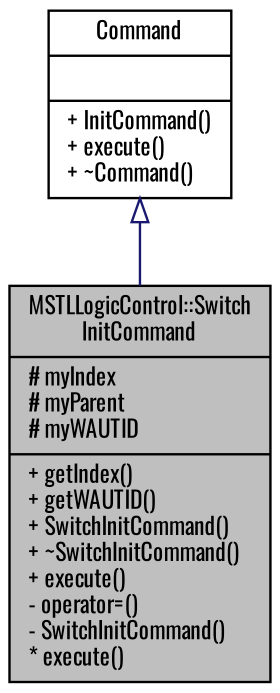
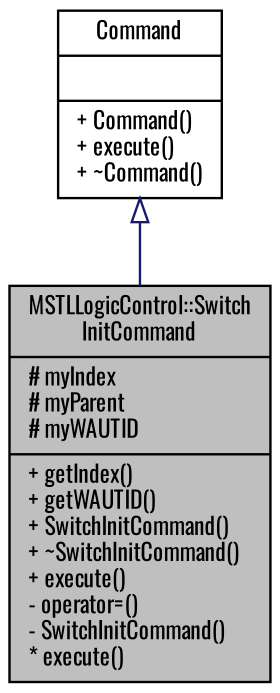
node "Command": text "+ InitCommand()" -> "+ Command()"
